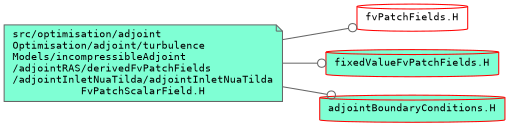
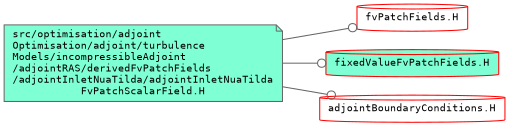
node "adjointBoundaryConditions.H": fillcolor aquamarine -> white
